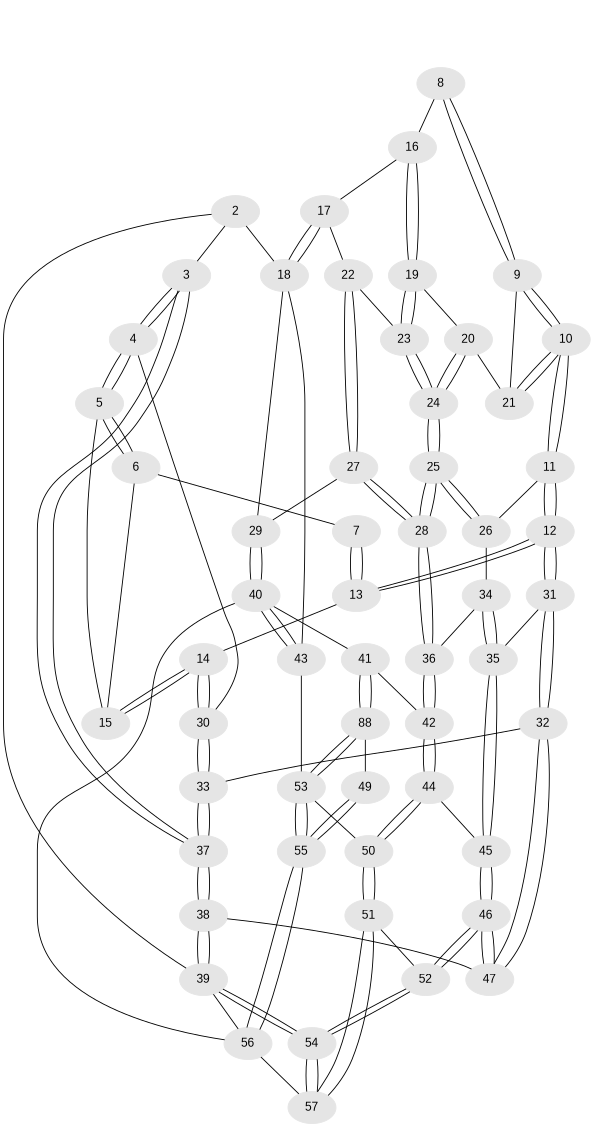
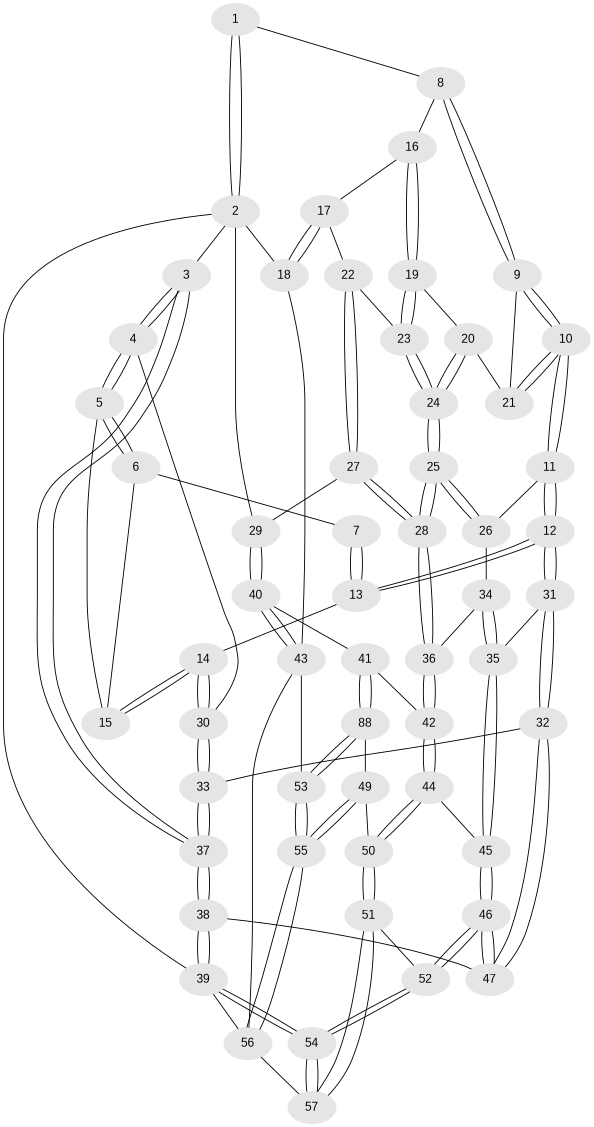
node "1": added
edge "18" -- "29": now "2" -- "29"
edge "40" -- "56": now "43" -- "56"
edge "53" -- "50": now "49" -- "50"
